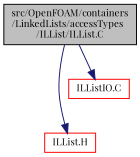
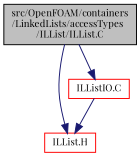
edge "ILListIO.C" -> "ILList.H": added
